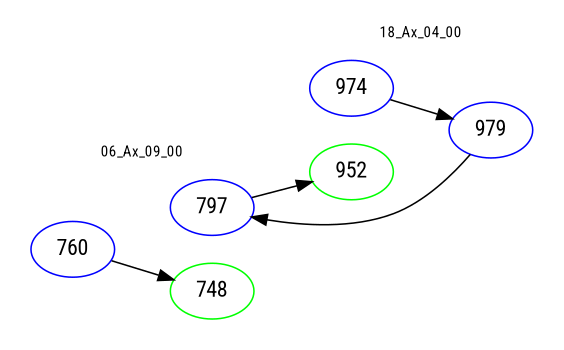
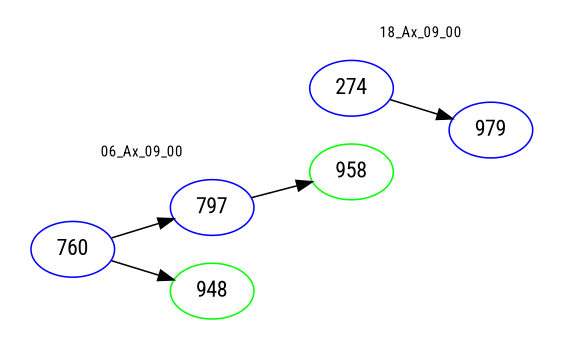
cluster "18_Ax_04_00": label "18_Ax_04_00" -> "18_Ax_09_00"
node "974": label "974" -> "274"
node "952": label "952" -> "958"
edge "979" -> "797": now "760" -> "797"
node "748": label "748" -> "948"
